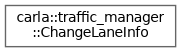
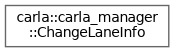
node "carla::traffic_manager ::ChangeLaneInfo": label "carla::traffic_manager ::ChangeLaneInfo" -> "carla::carla_manager ::ChangeLaneInfo"
